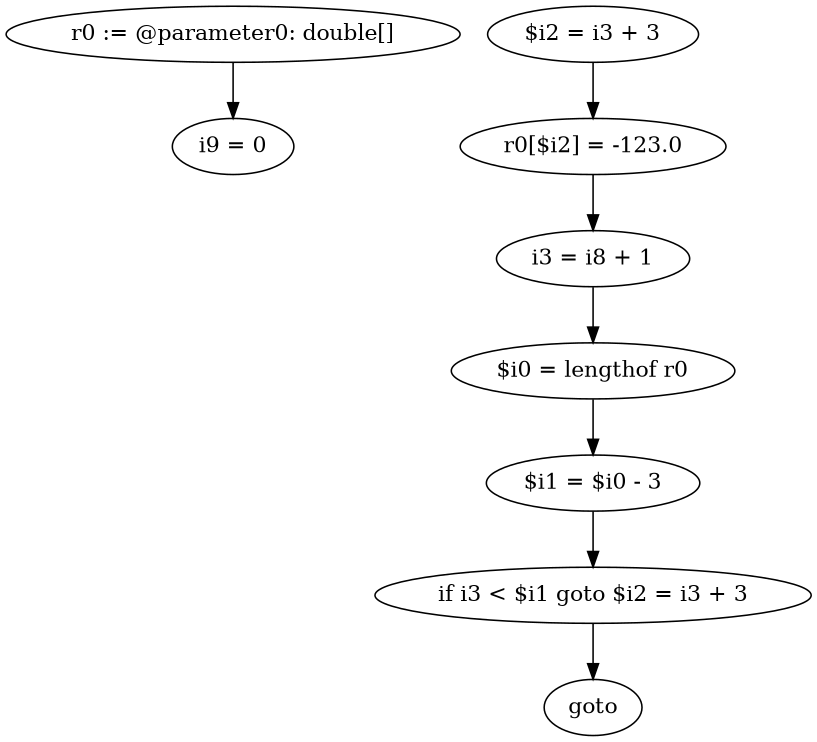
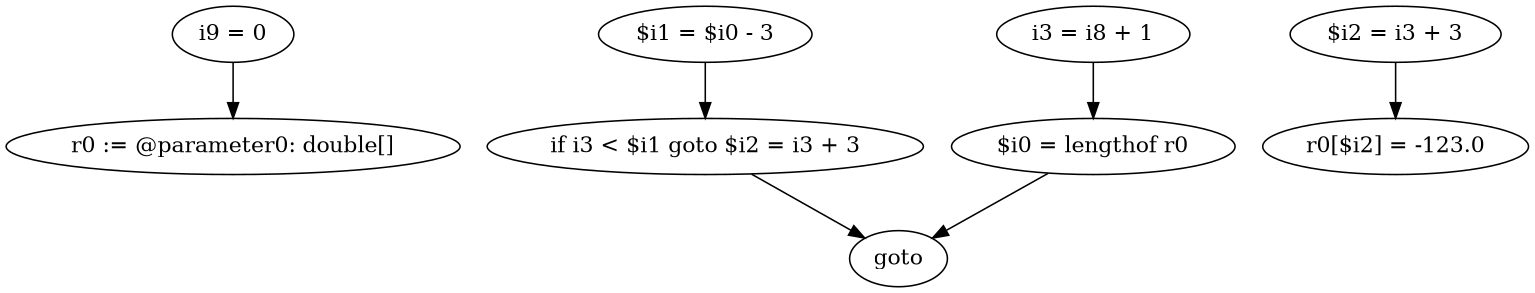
edge "r0 := @parameter0: double[]" -> "i9 = 0": reversed
edge "r0[$i2] = -123.0" -> "i3 = i8 + 1": removed
edge "$i0 = lengthof r0" -> "$i1 = $i0 - 3": now "$i0 = lengthof r0" -> "goto"
